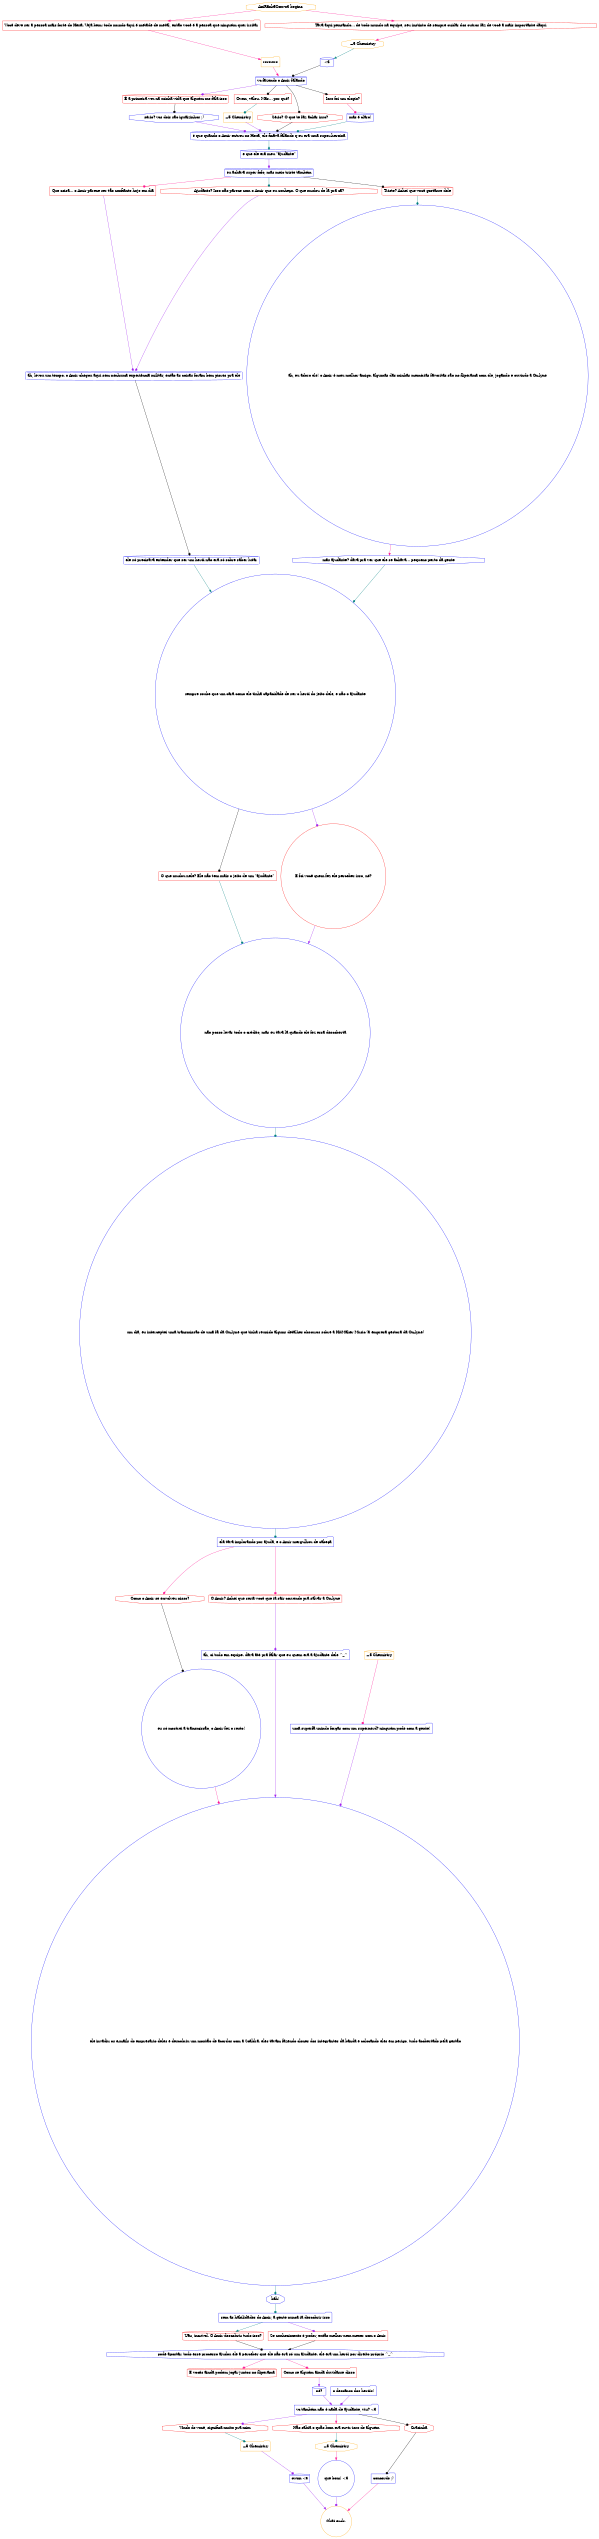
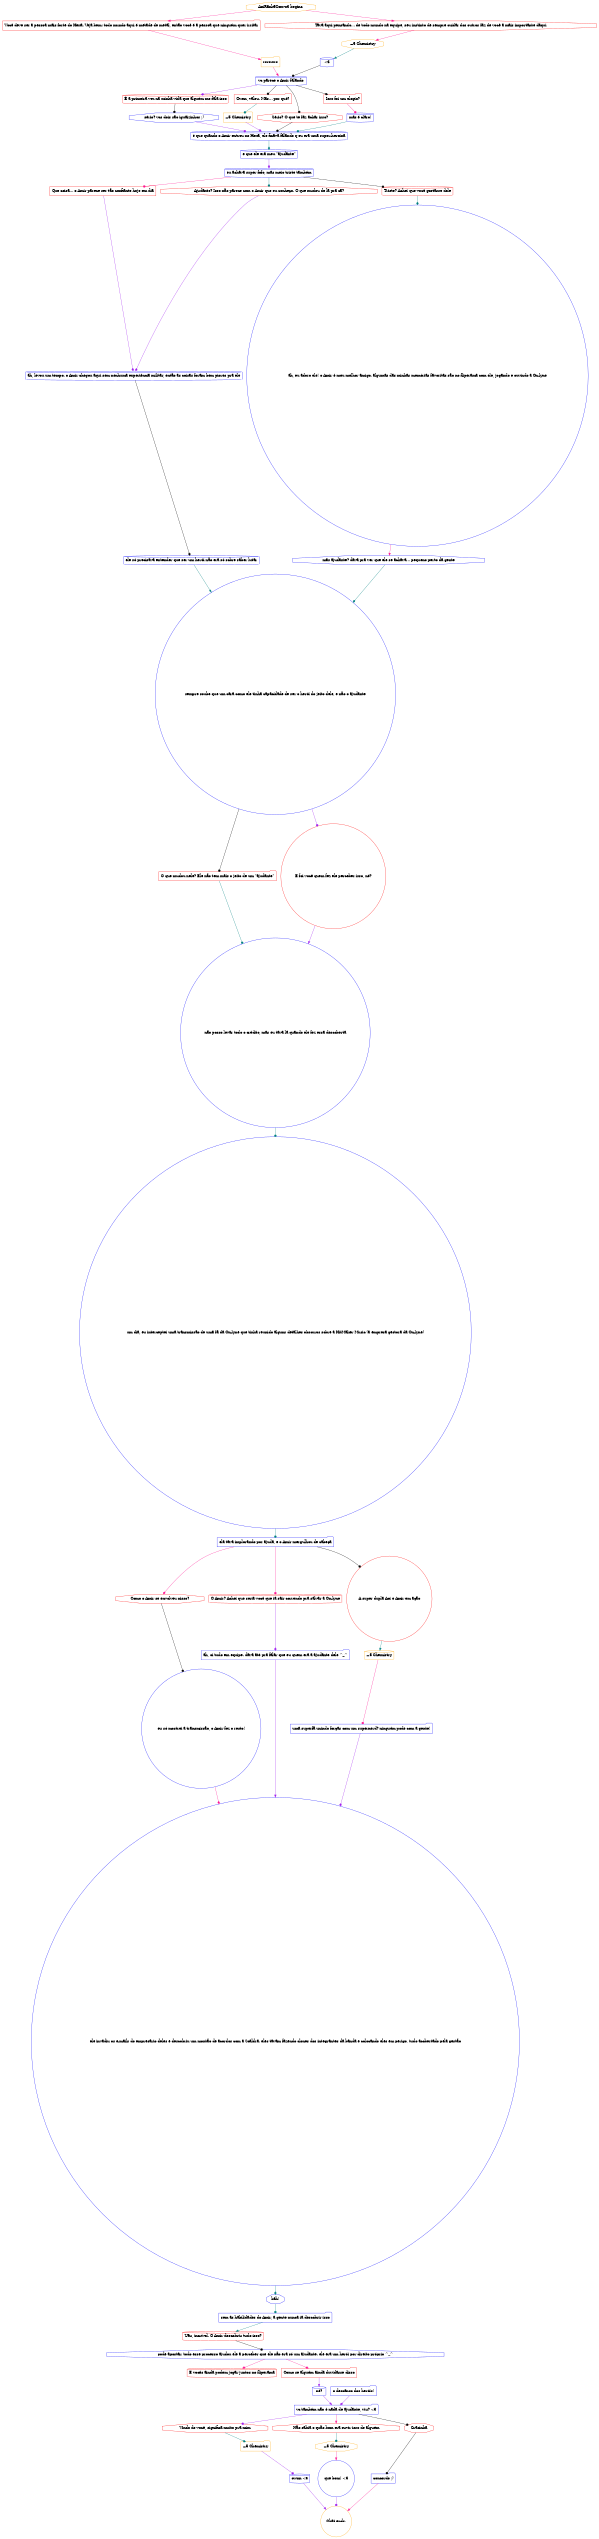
node "vc fazendo o Amir falando": label "vc fazendo o Amir falando" -> "vc parece o Amir falando"
node "A super dupla Aoi e Amir em ação": added
node "Se conhecimento é poder, então melhor nem mexer com o Amir": removed
